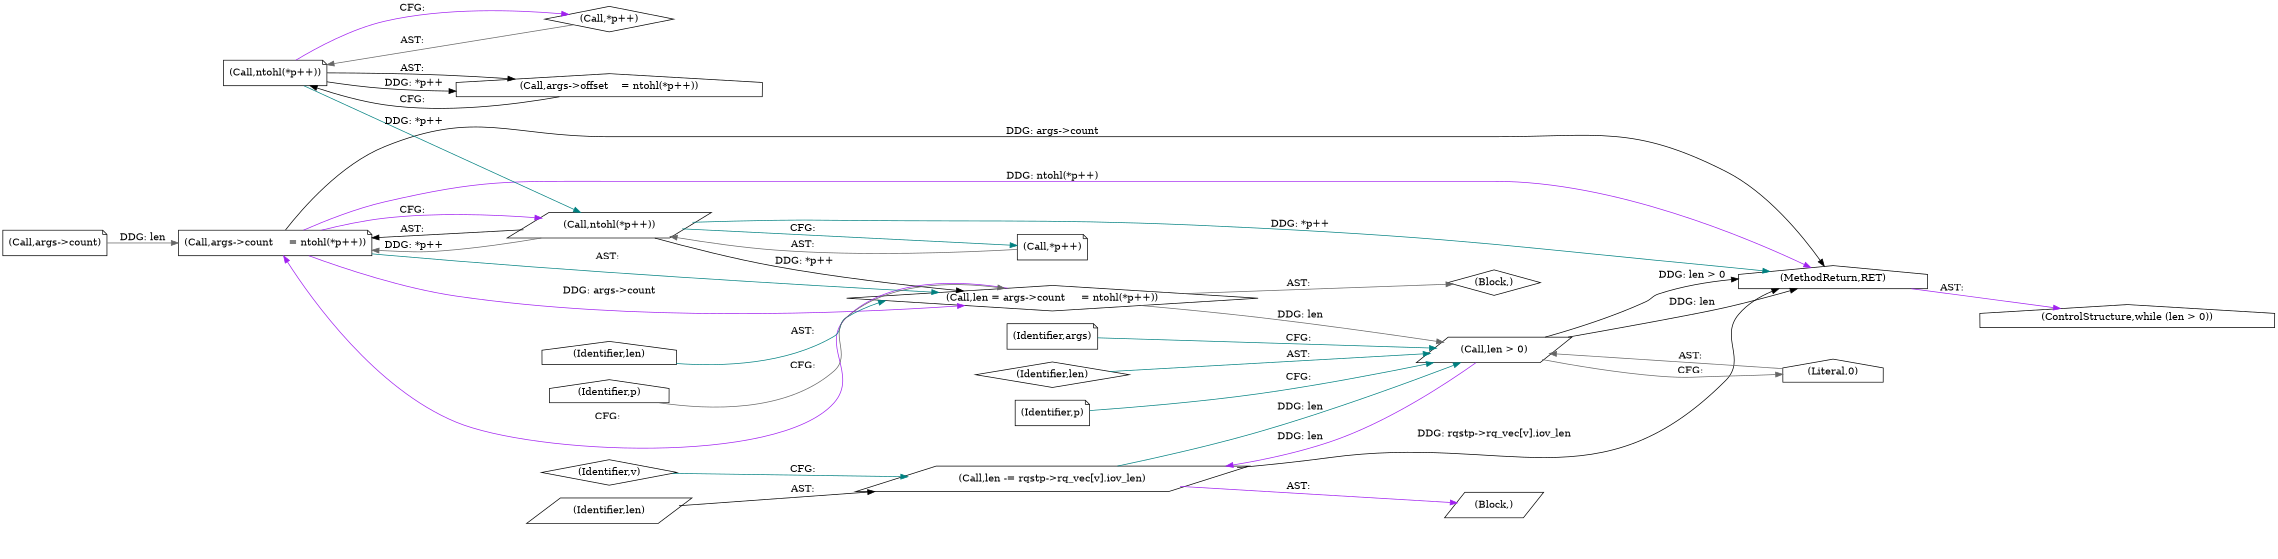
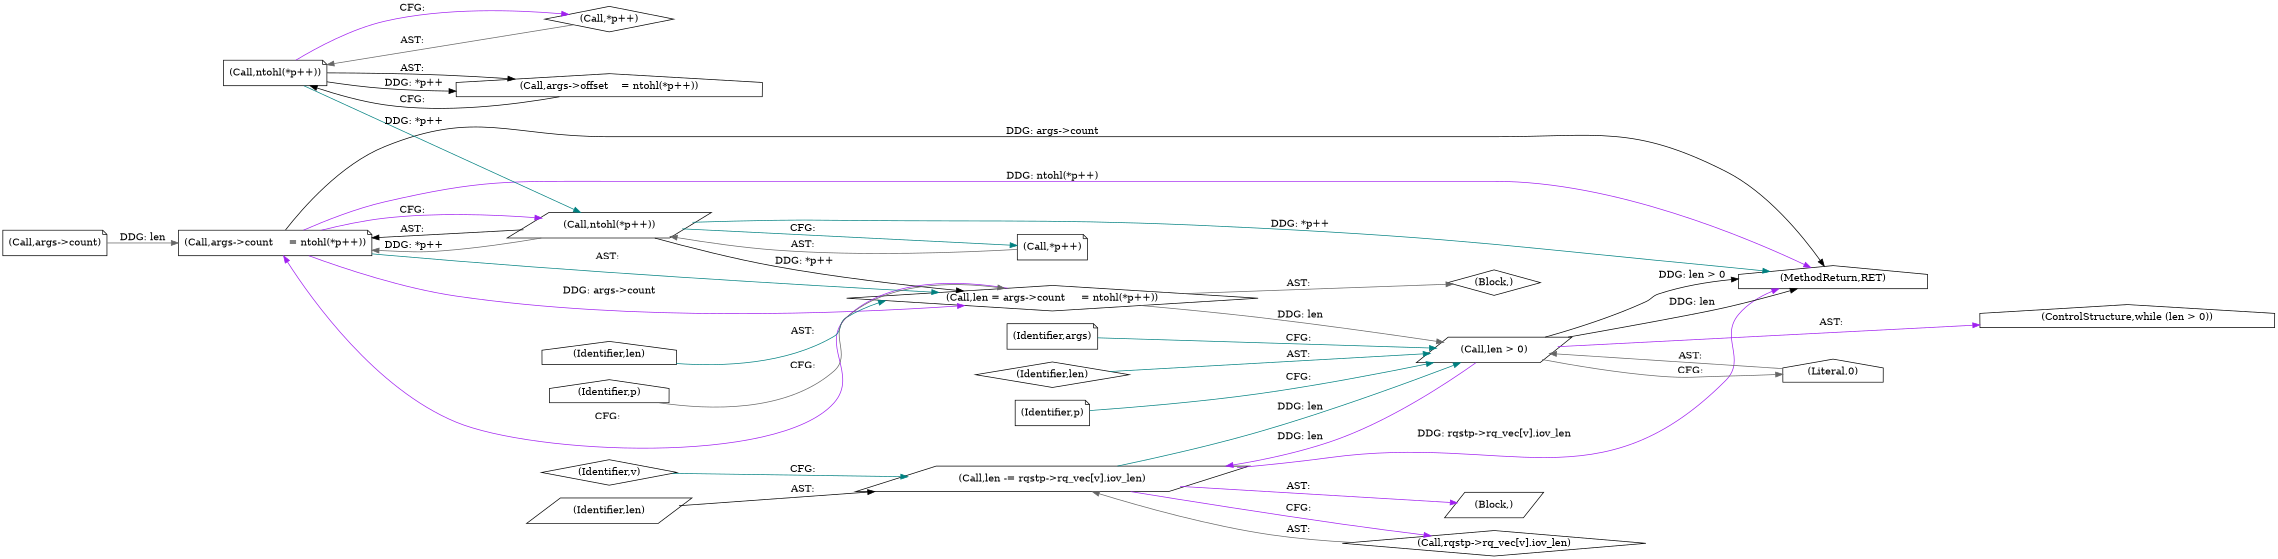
edge "(MethodReturn,RET)" -> "(ControlStructure,while (len > 0))": now "(Call,len > 0)" -> "(ControlStructure,while (len > 0))"
edge "(Call,len -= rqstp->rq_vec[v].iov_len)" -> "(MethodReturn,RET)": color black -> purple
node "(Call,rqstp->rq_vec[v].iov_len)": added
